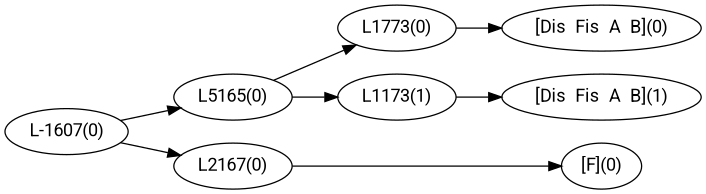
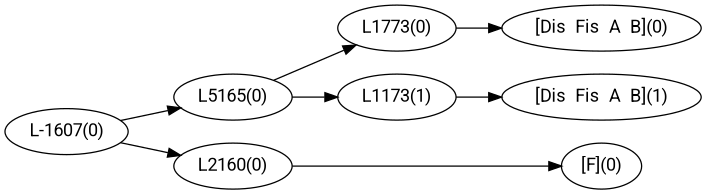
node "L2167(0)": label "L2167(0)" -> "L2160(0)"
